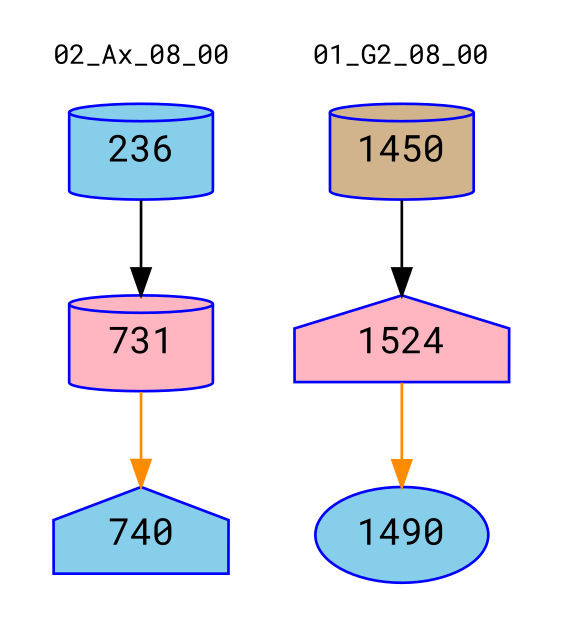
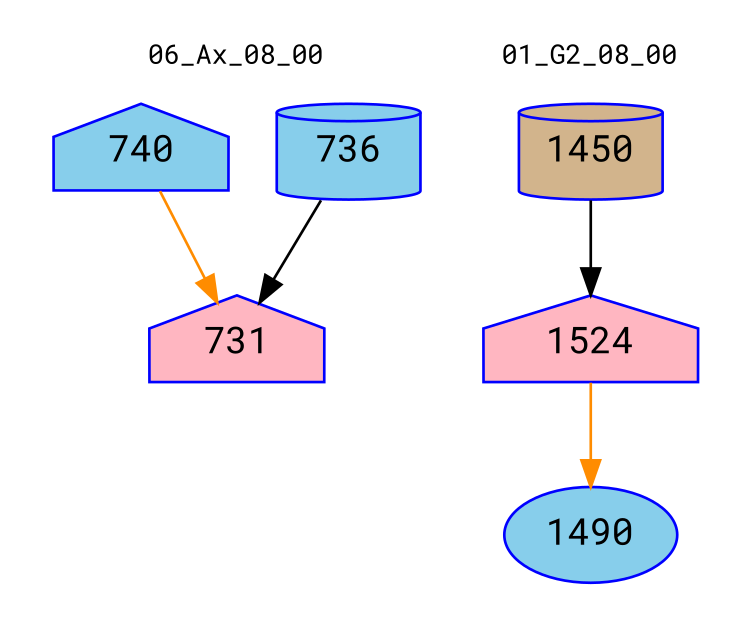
cluster "02_Ax_08_00": label "02_Ax_08_00" -> "06_Ax_08_00"
node "236": label "236" -> "736"
node "731": shape cylinder -> house
edge "731" -> "740": reversed
